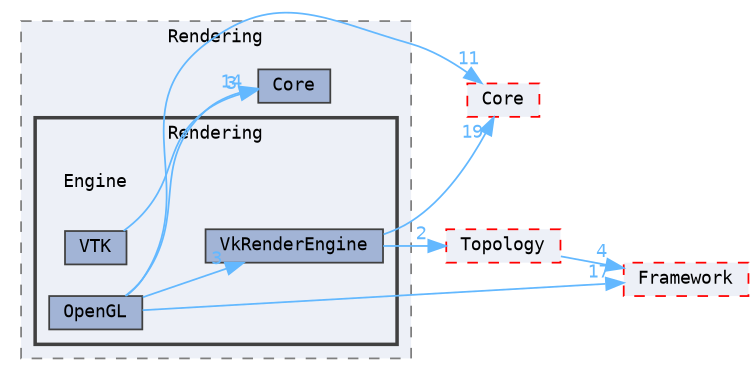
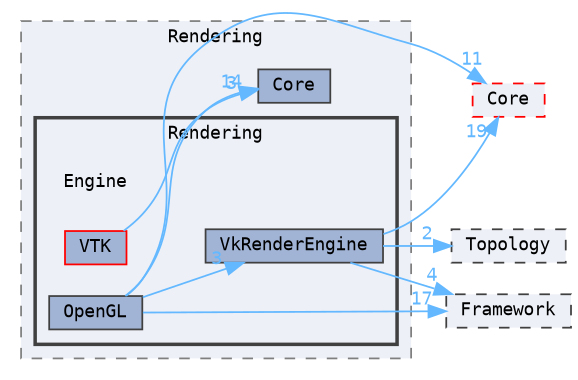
node "Topology": color red -> grey25
node "VTK": color grey25 -> red
edge "Topology" -> "Framework": now "VkRenderEngine" -> "Framework"
node "Framework": color red -> grey25
